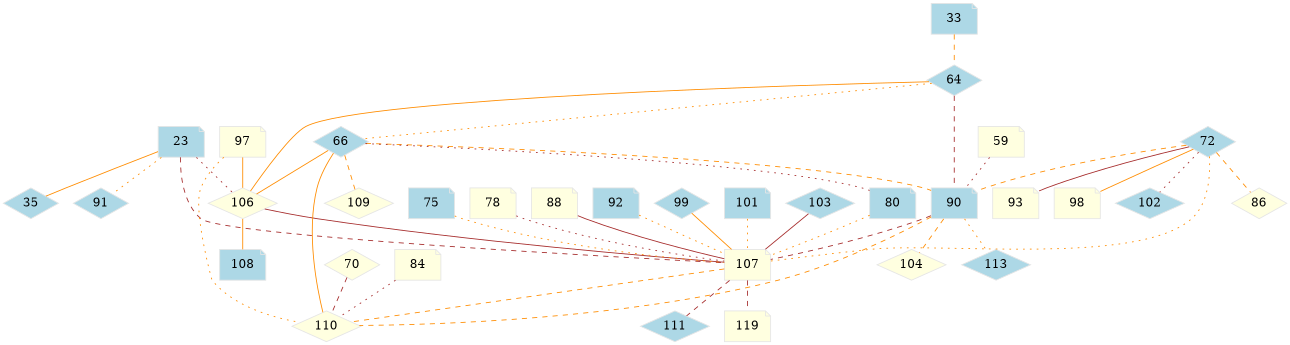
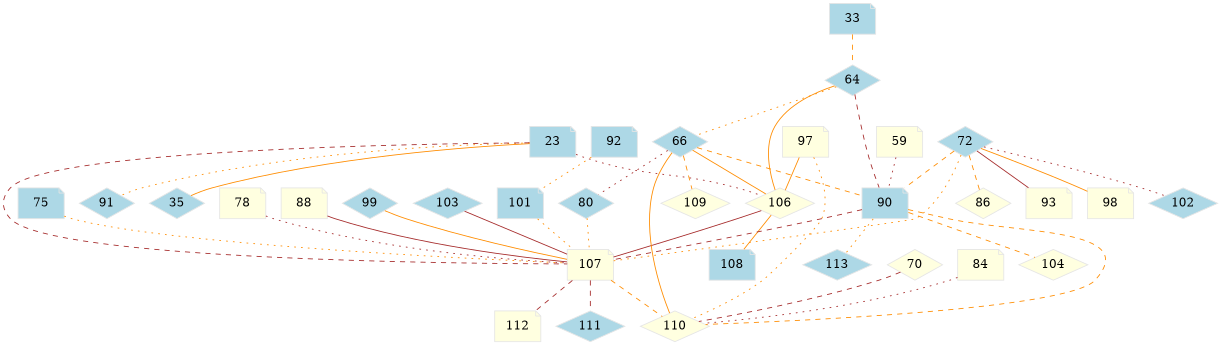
node "80": shape note -> diamond
edge "92" -- "107": now "92" -- "101"
node "119": label "119" -> "112"
